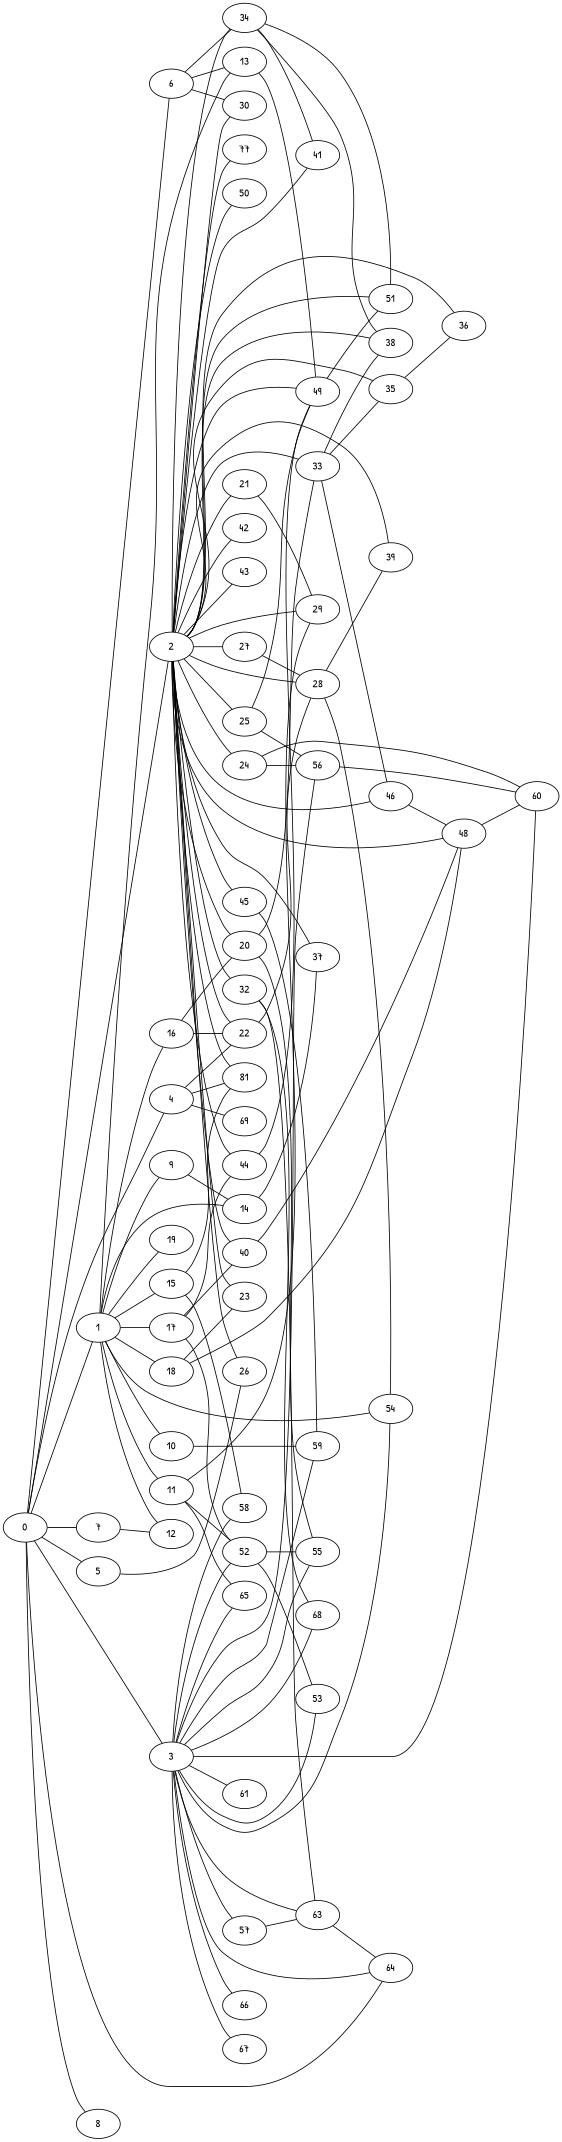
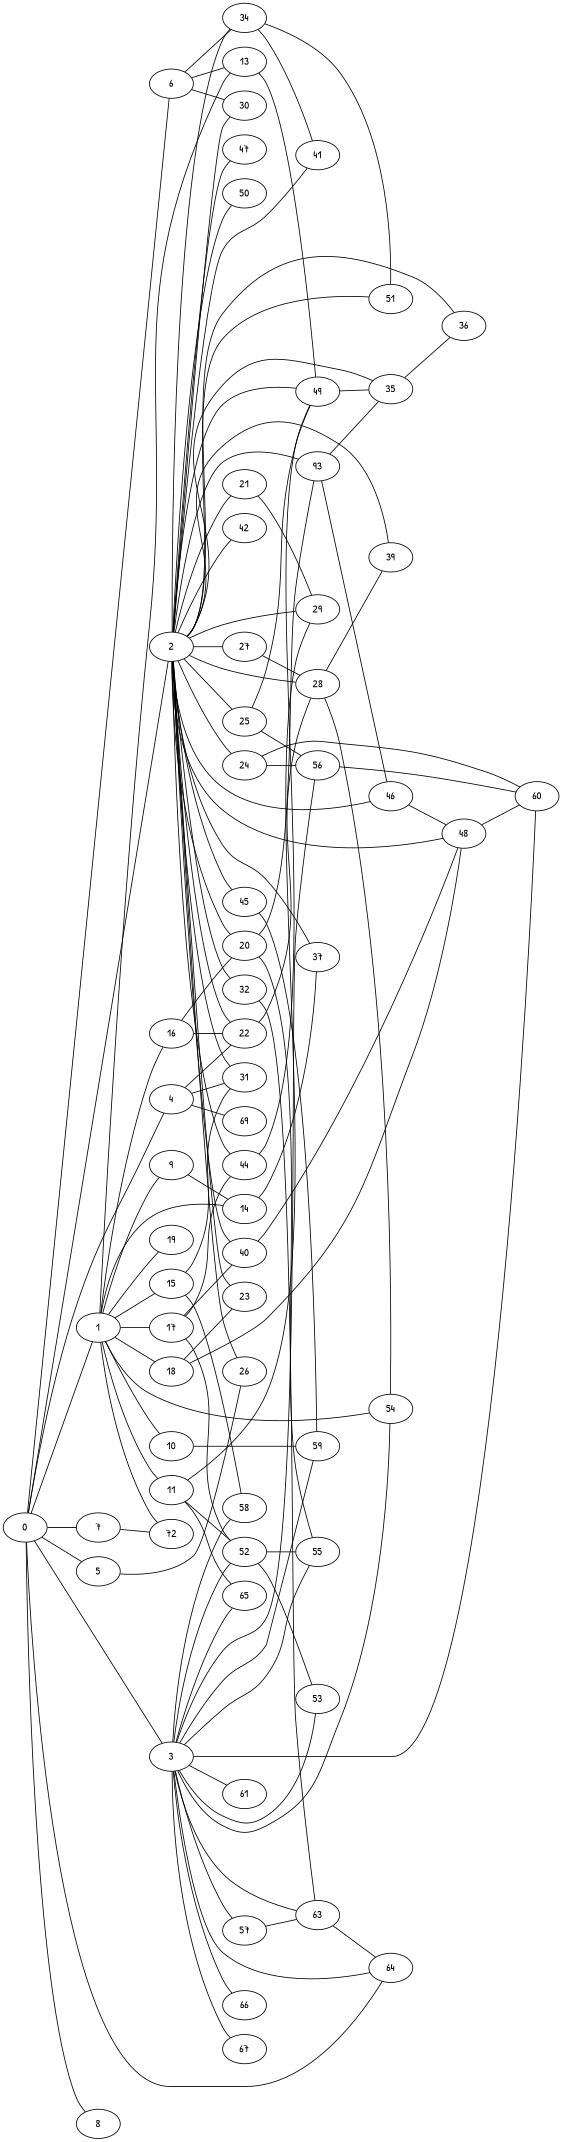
node "77": label "77" -> "47"
node "38": removed
edge "51" -- "49": now "35" -- "49"
node "33": label "33" -> "93"
node "43": removed
node "81": label "81" -> "31"
node "12": label "12" -> "72"
node "68": removed
